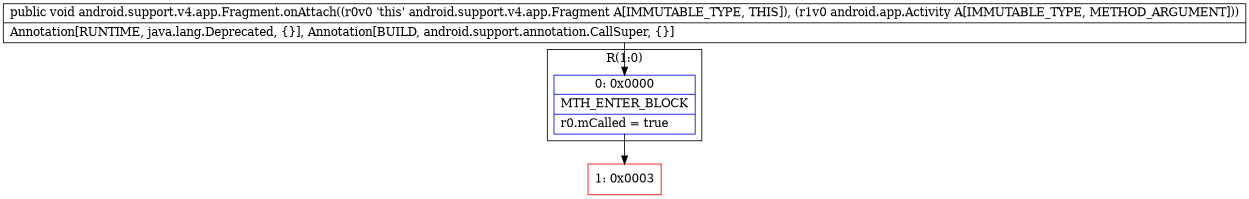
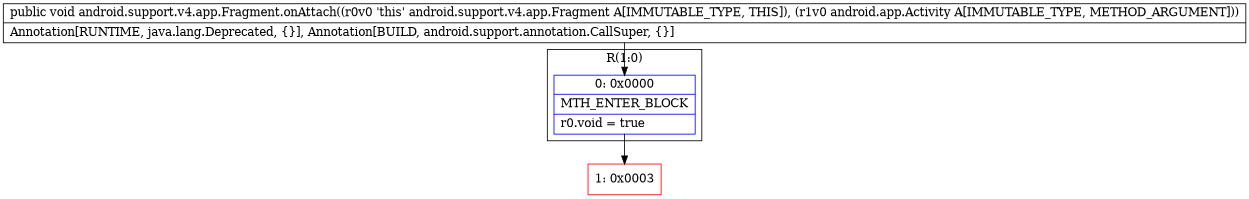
node "0: 0x0000": text "r0.mCalled = true" -> "r0.void = true"
